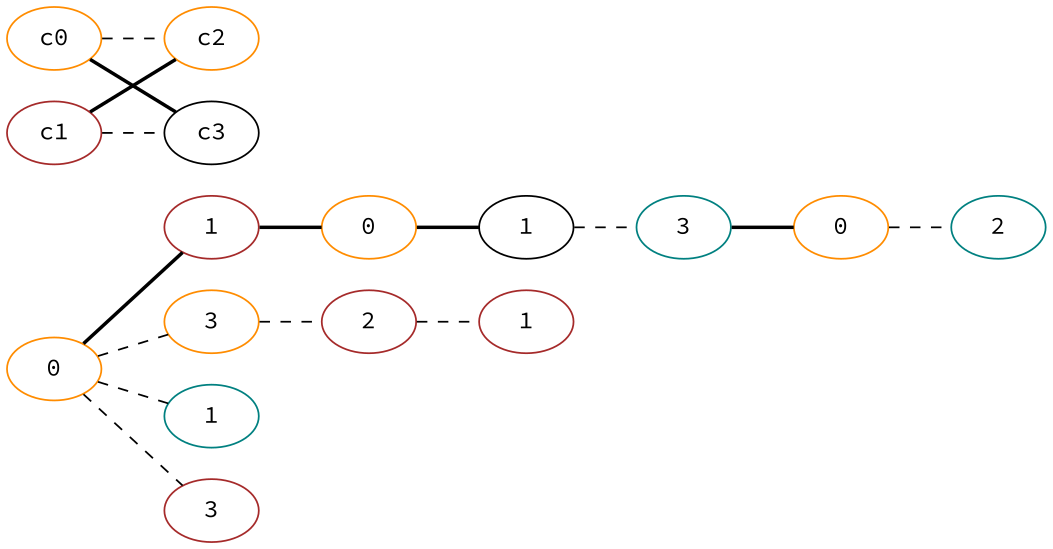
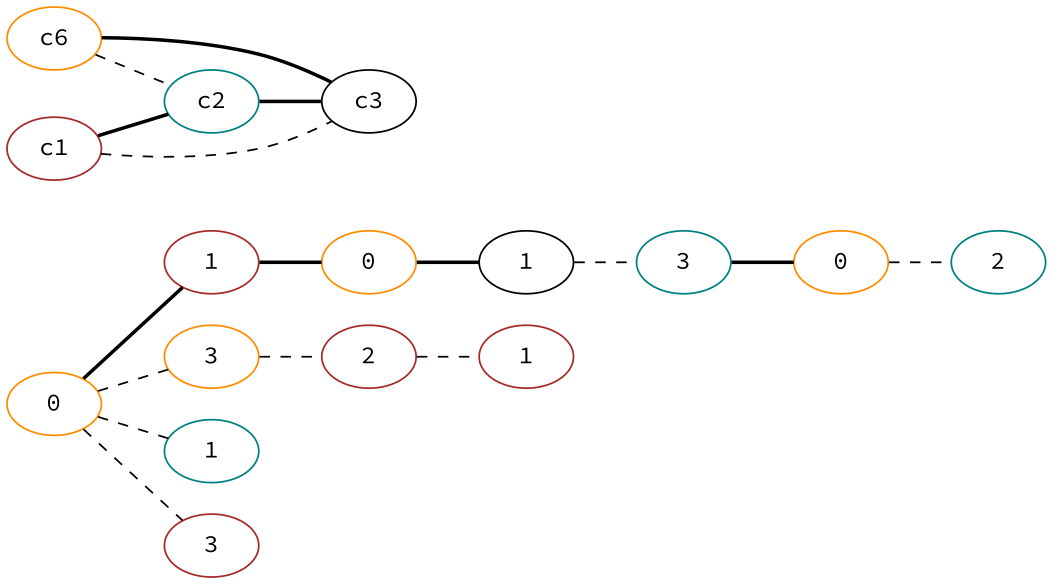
node "c0": label "c0" -> "c6"
node "c2": color darkorange -> teal
edge "c2" -- "c3": added
